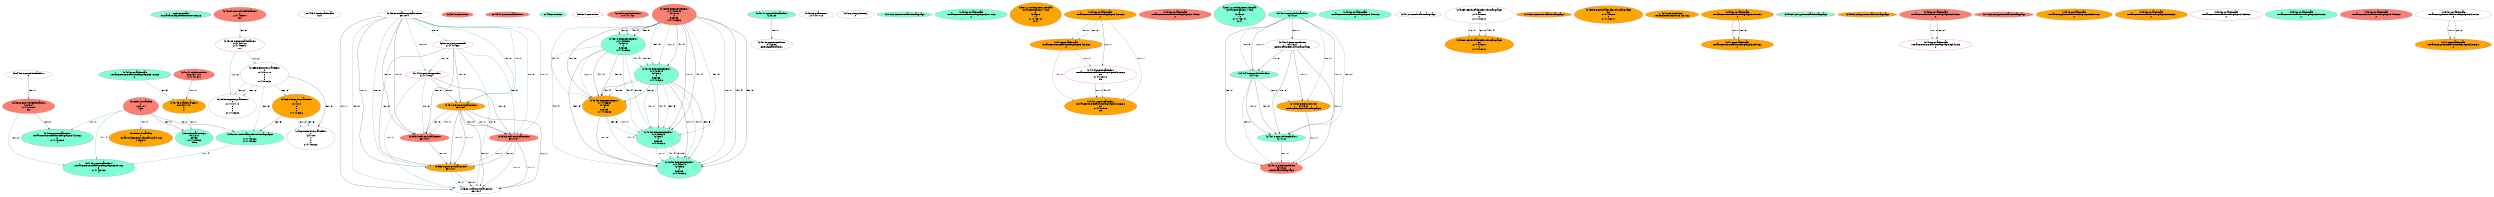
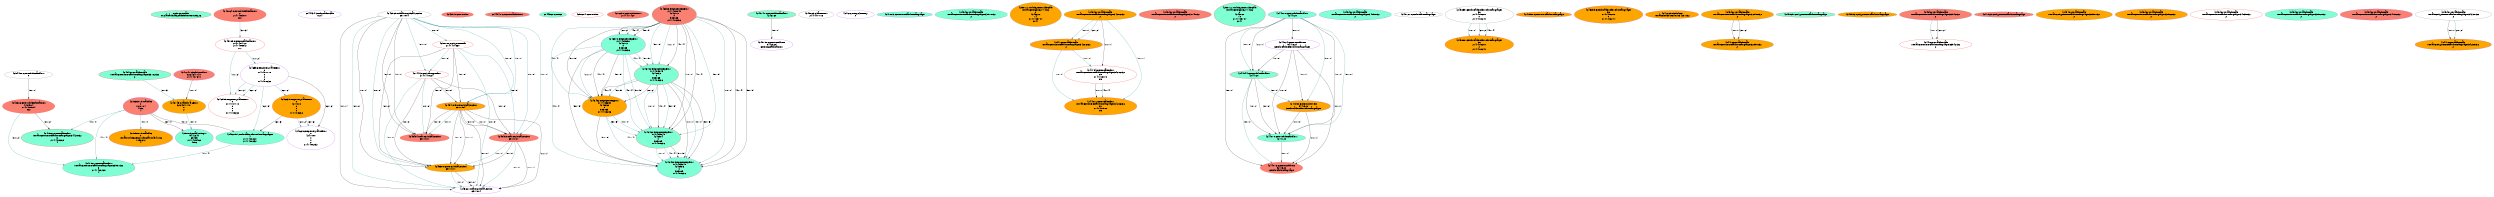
node "4246599.RegQueryValueExW 0 2147407710 0 0 0 2147408232": color purple -> red
edge "4244050.GetProcAddress 9441320 SetThreadPreferredUILanguages" -> "4244070.GetModuleHandleW 4244120": added, label "(1-->0)"
edge "4245454.LeaveCriticalSection 6917004" -> "4245580.EnterCriticalSection 6917004": now "4214413.GetStartupInfoW 2147417624" -> "4245580.EnterCriticalSection 6917004"
